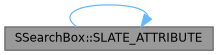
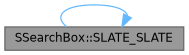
node "SSearchBox::SLATE_ATTRIBUTE": label "SSearchBox::SLATE_ATTRIBUTE" -> "SSearchBox::SLATE_SLATE"
